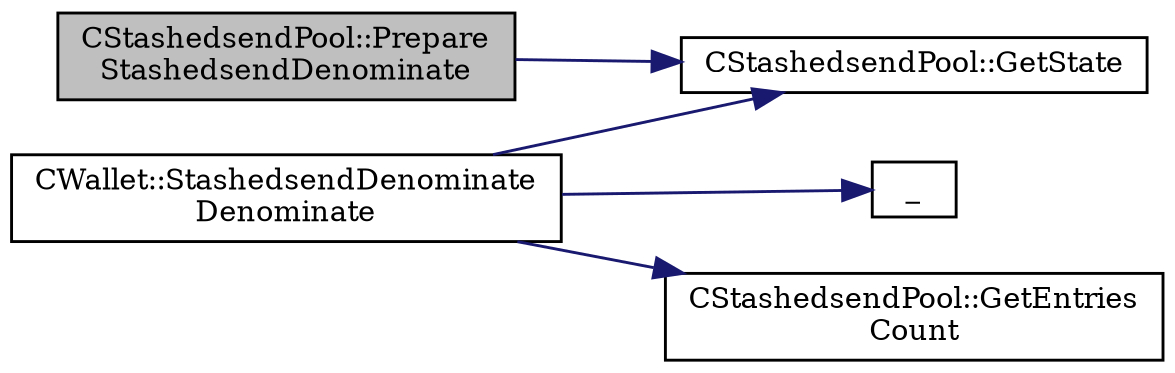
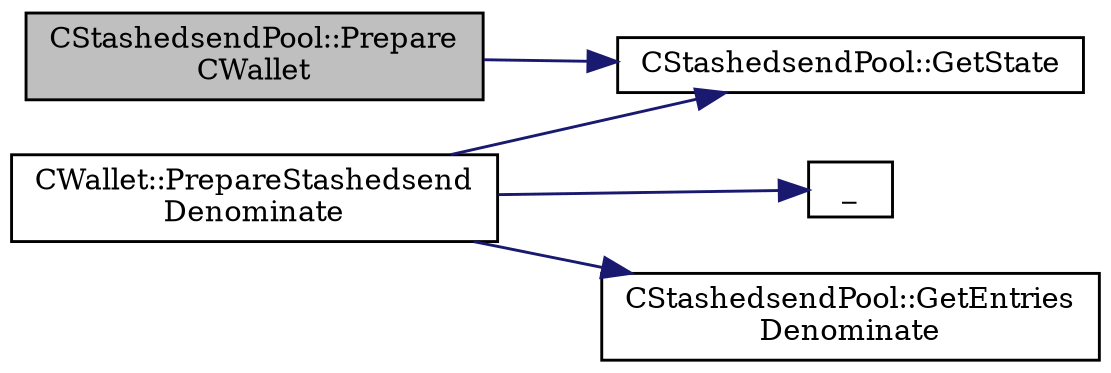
node "CStashedsendPool::Prepare StashedsendDenominate": label "CStashedsendPool::Prepare StashedsendDenominate" -> "CStashedsendPool::Prepare CWallet"
node "CWallet::StashedsendDenominate Denominate": label "CWallet::StashedsendDenominate Denominate" -> "CWallet::PrepareStashedsend Denominate"
node "CStashedsendPool::GetEntries Count": label "CStashedsendPool::GetEntries Count" -> "CStashedsendPool::GetEntries Denominate"
